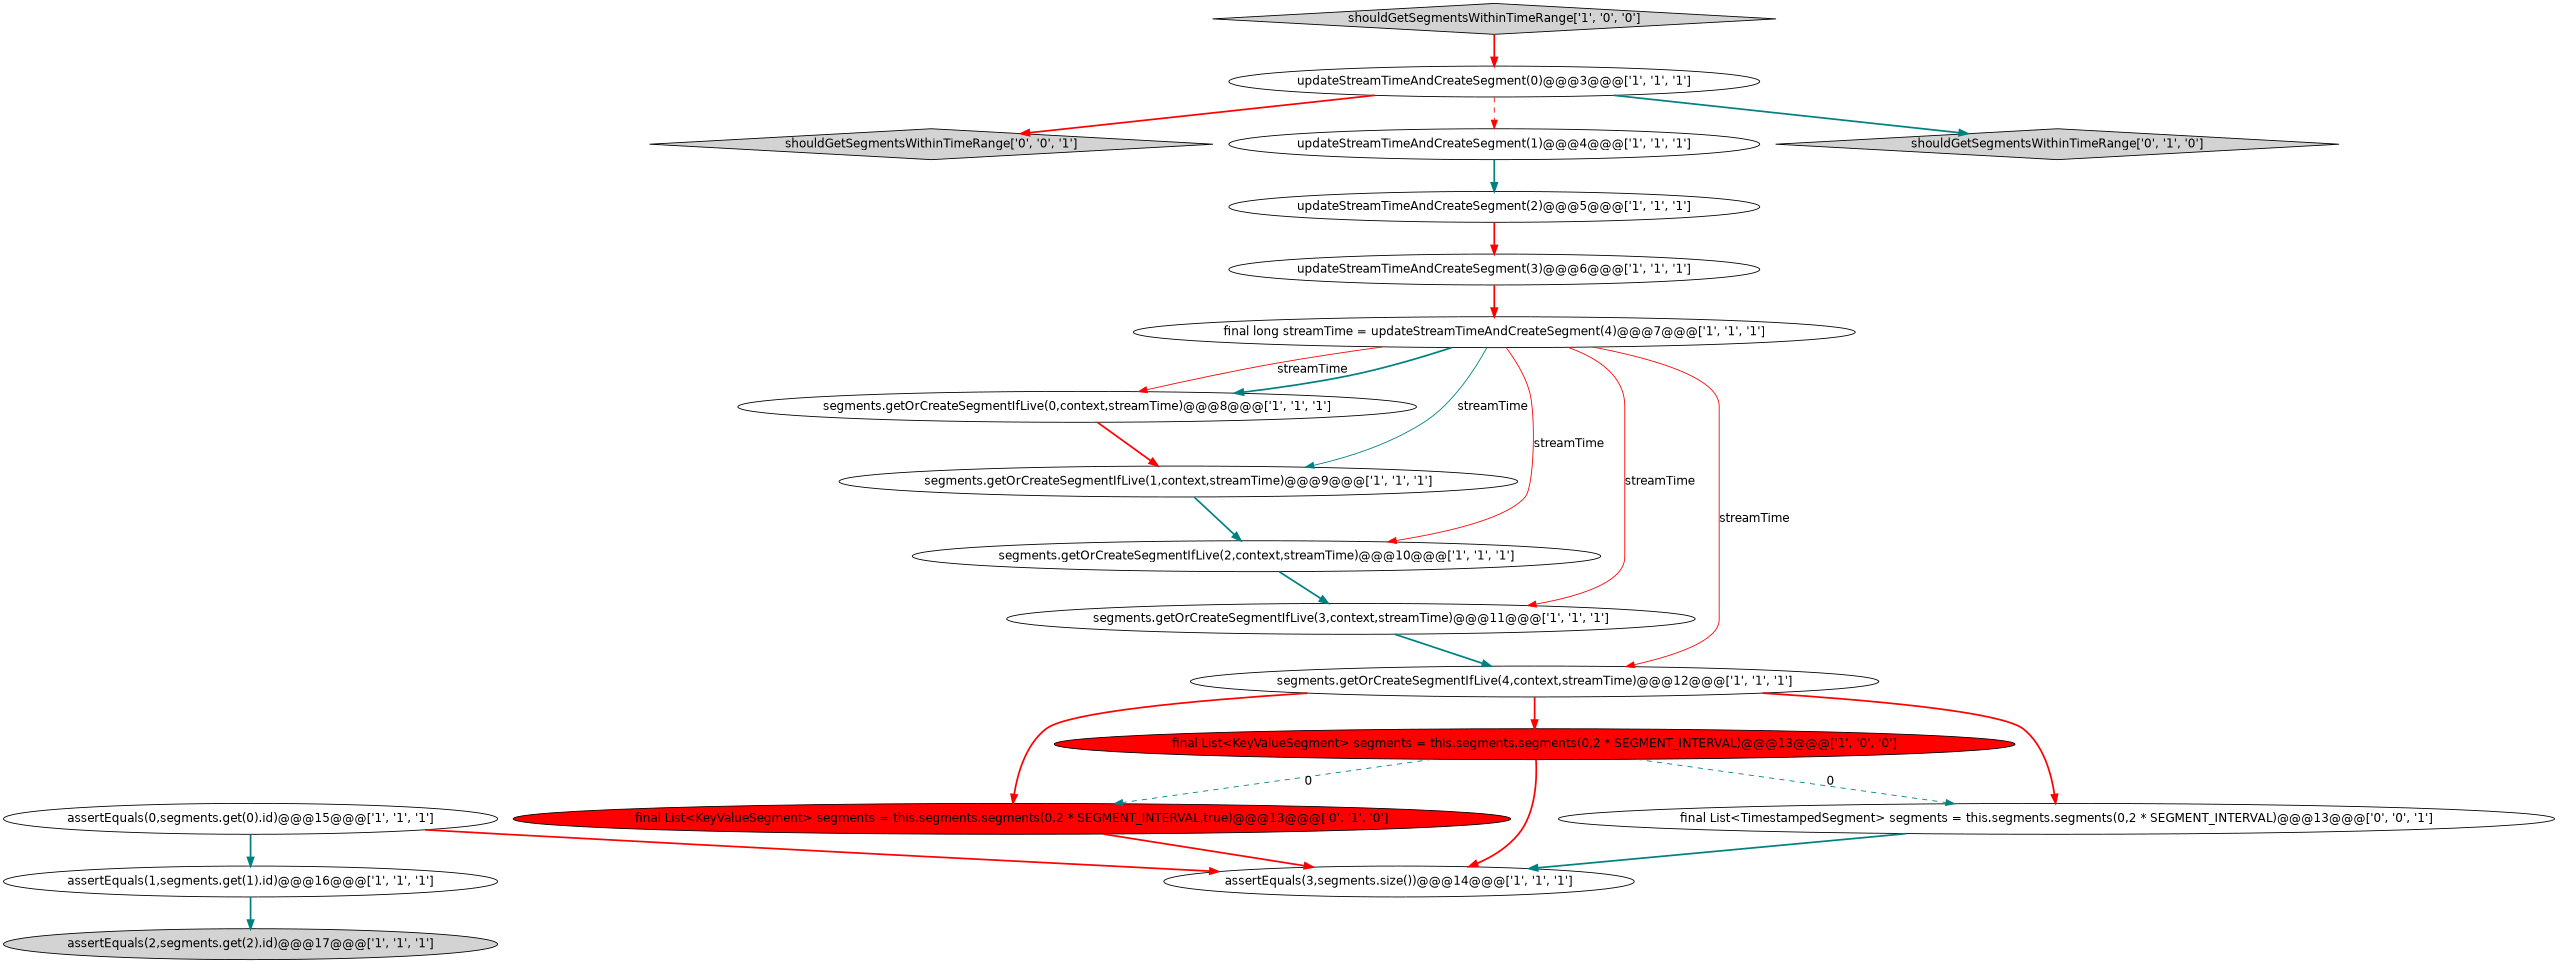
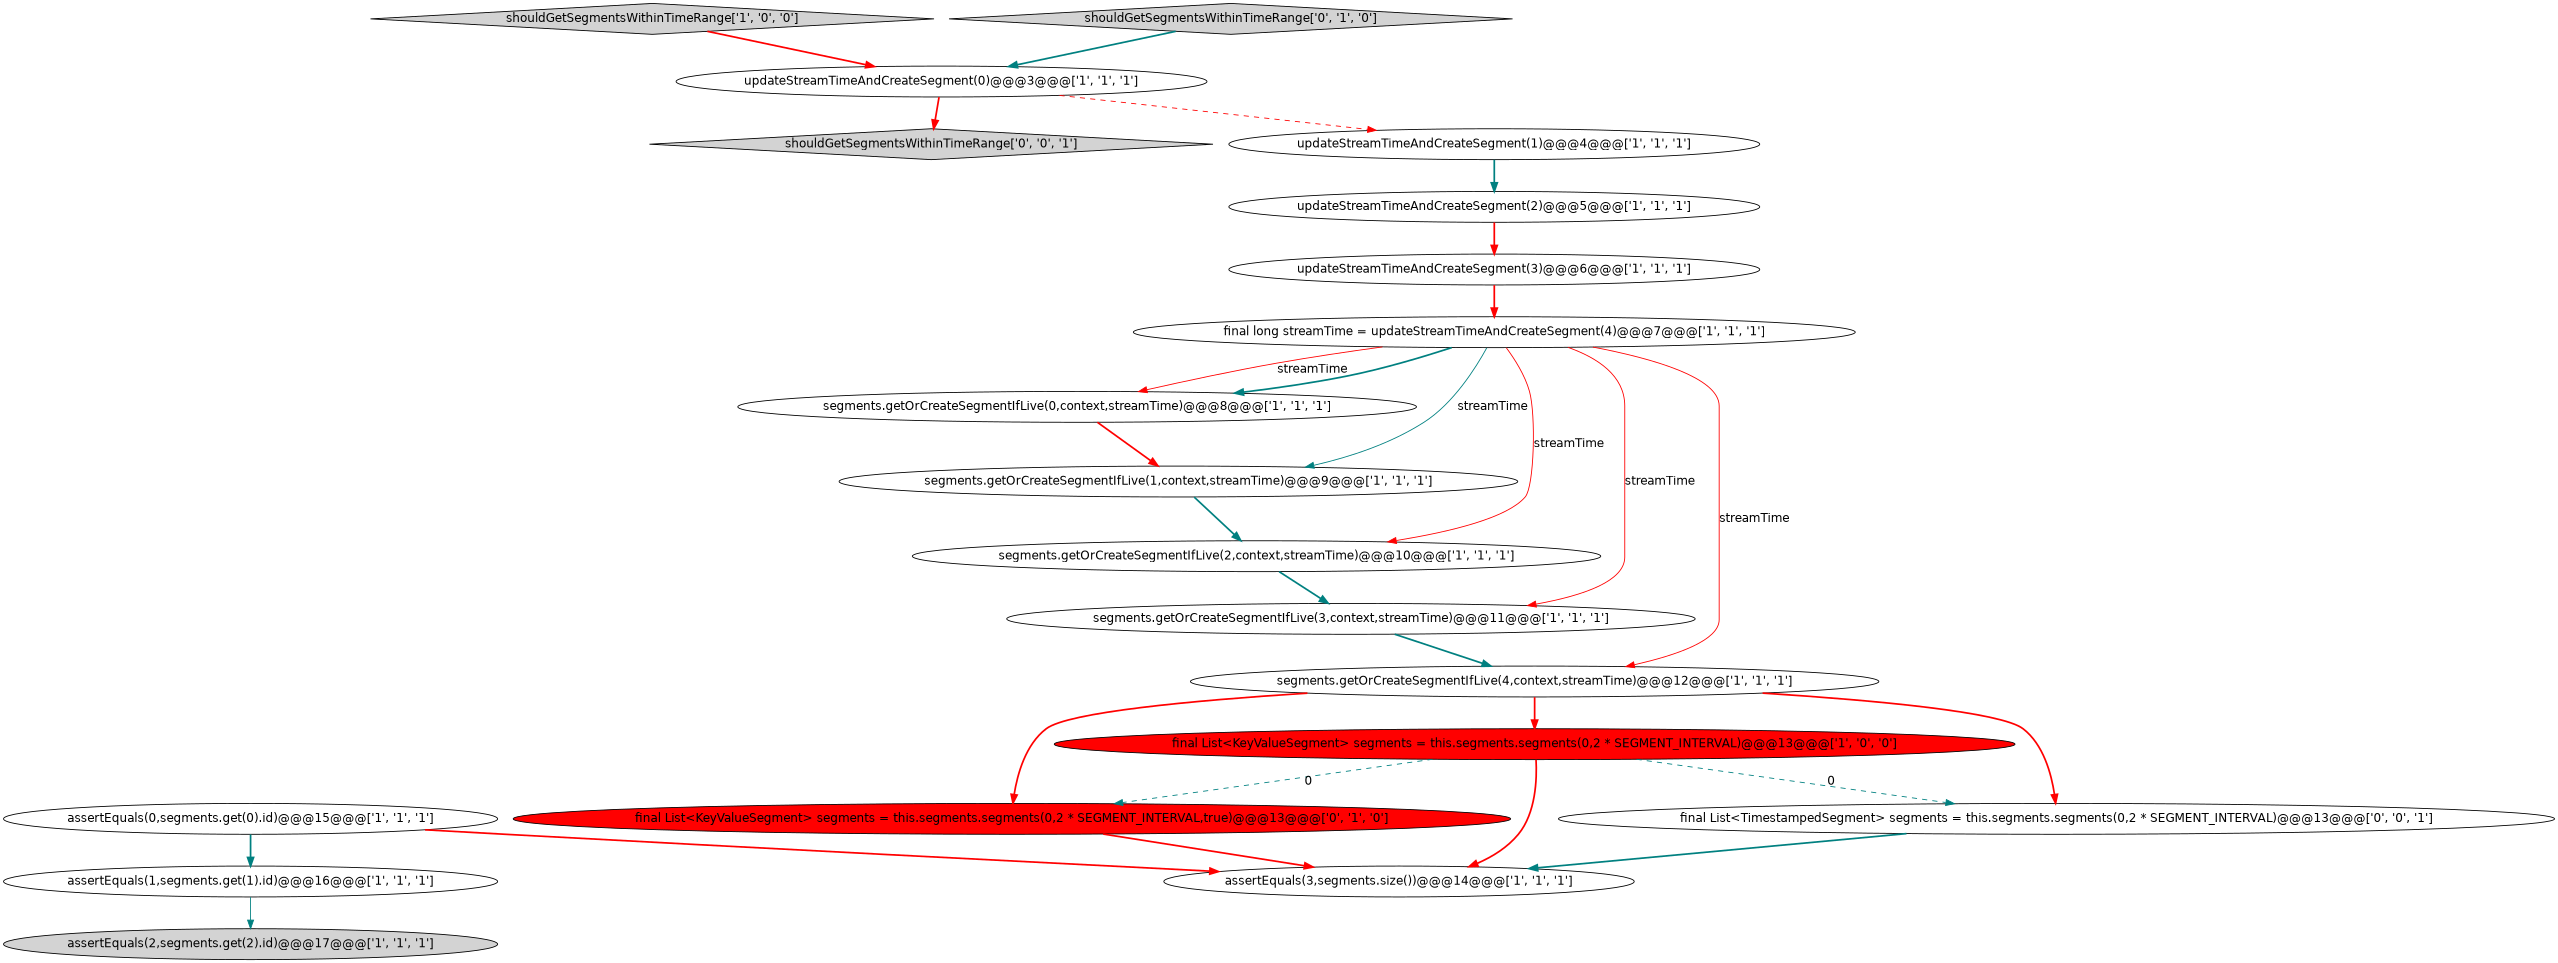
edge "updateStreamTimeAndCreateSegment(0)@@@3@@@['1', '1', '1']" -> "shouldGetSegmentsWithinTimeRange['0', '1', '0']": reversed
edge "assertEquals(1,segments.get(1).id)@@@16@@@['1', '1', '1']" -> "assertEquals(2,segments.get(2).id)@@@17@@@['1', '1', '1']": style bold -> solid
